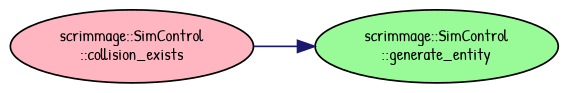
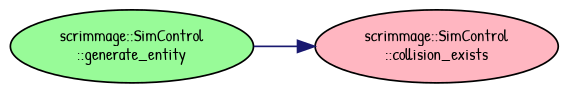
edge "scrimmage::SimControl ::collision_exists" -> "scrimmage::SimControl ::generate_entity": reversed
